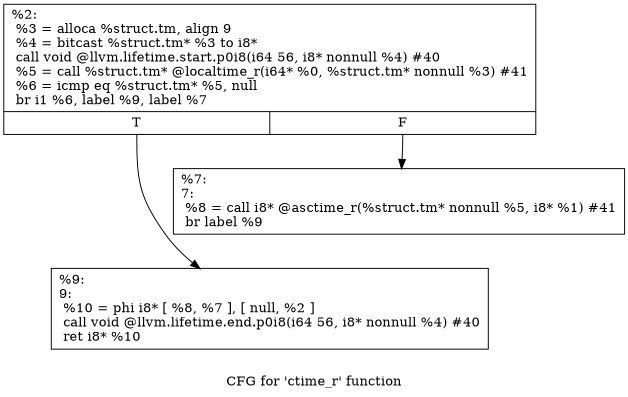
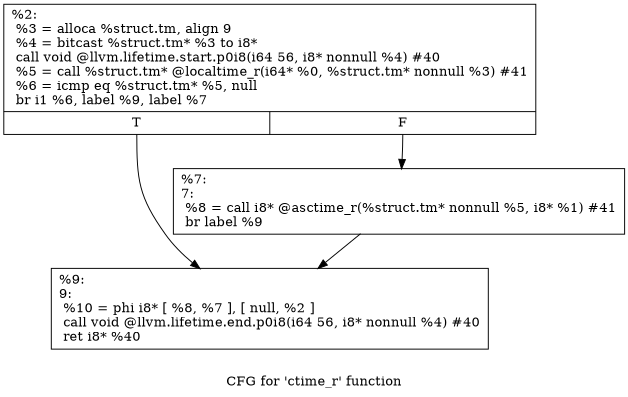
edge "%7:" -> "%9:": added
node "%9:": text "ret i8* %10" -> "ret i8* %40"
